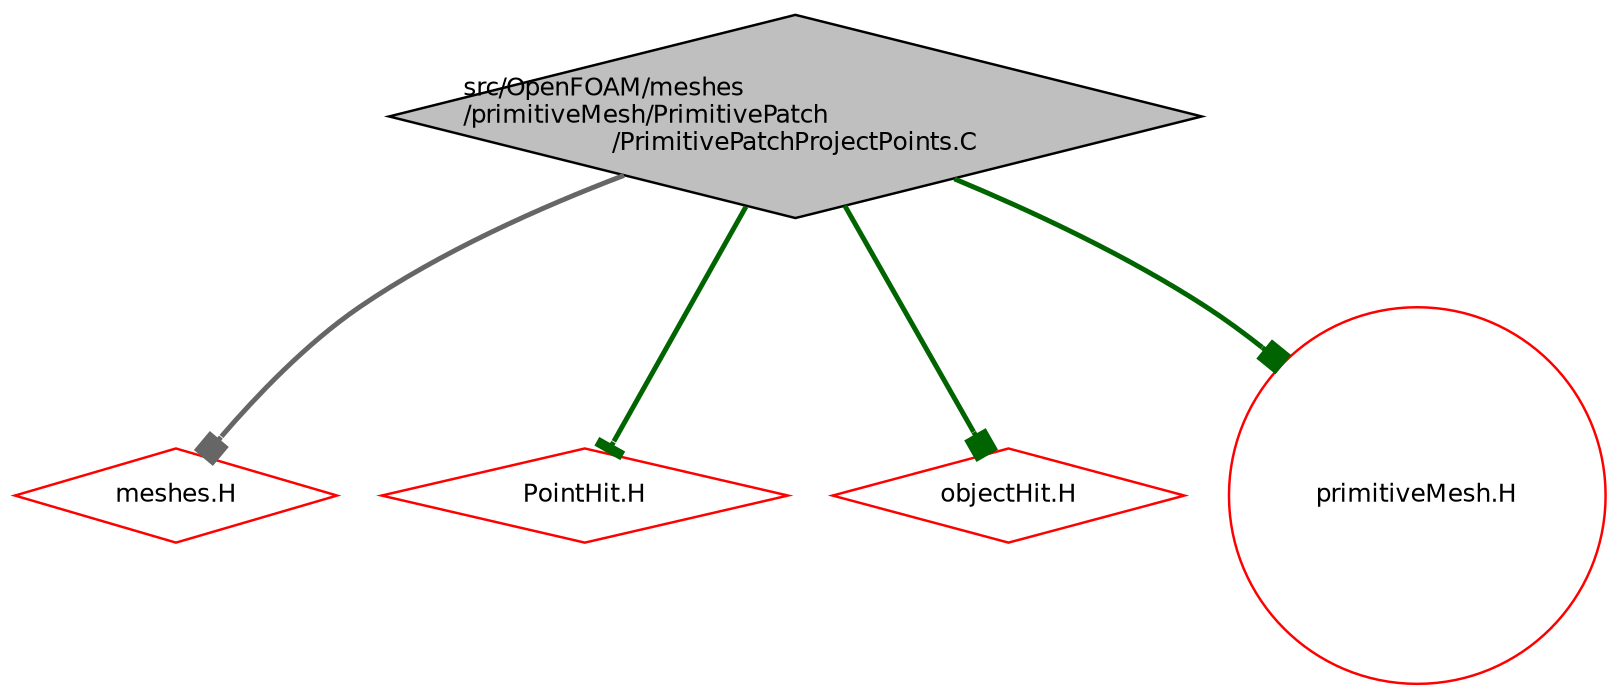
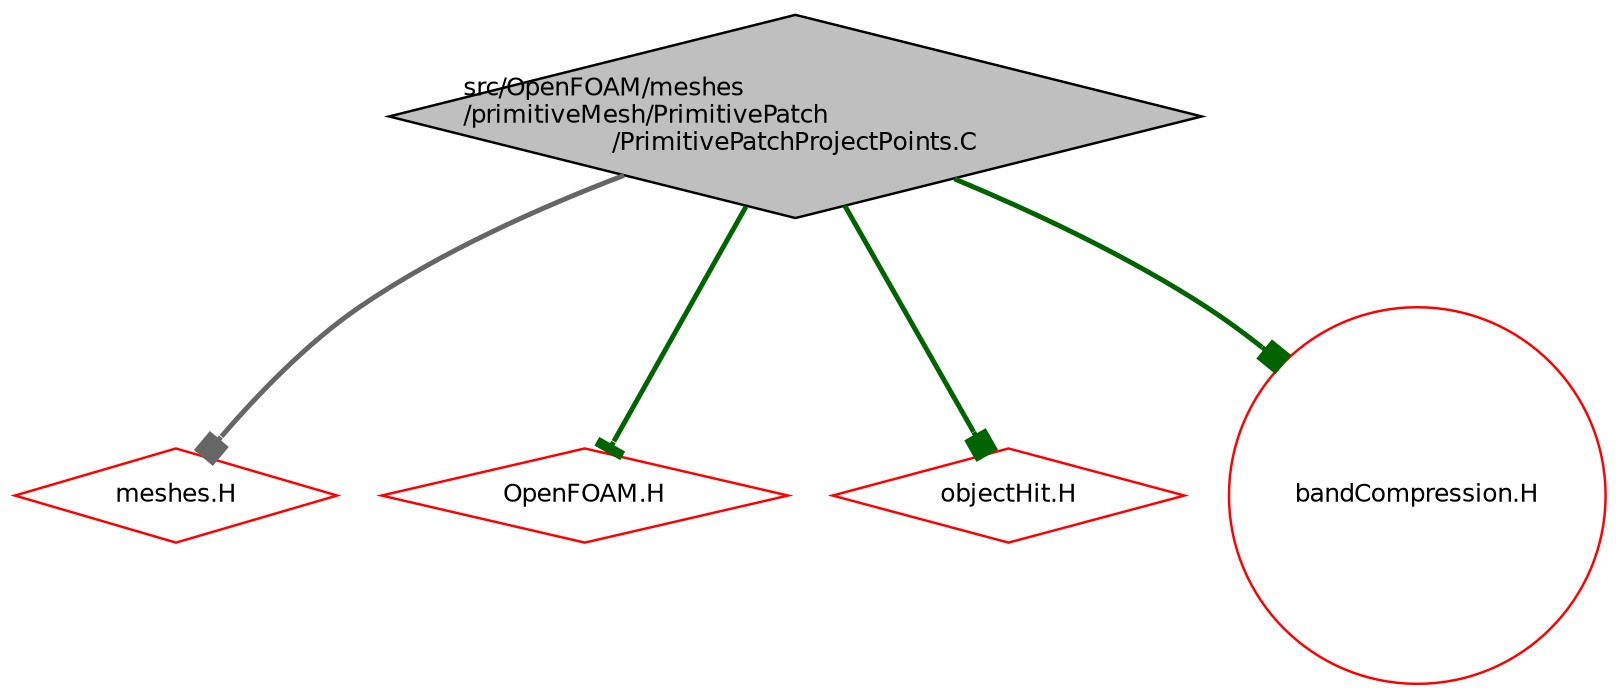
node "PointHit.H": label "PointHit.H" -> "OpenFOAM.H"
node "primitiveMesh.H": label "primitiveMesh.H" -> "bandCompression.H"
